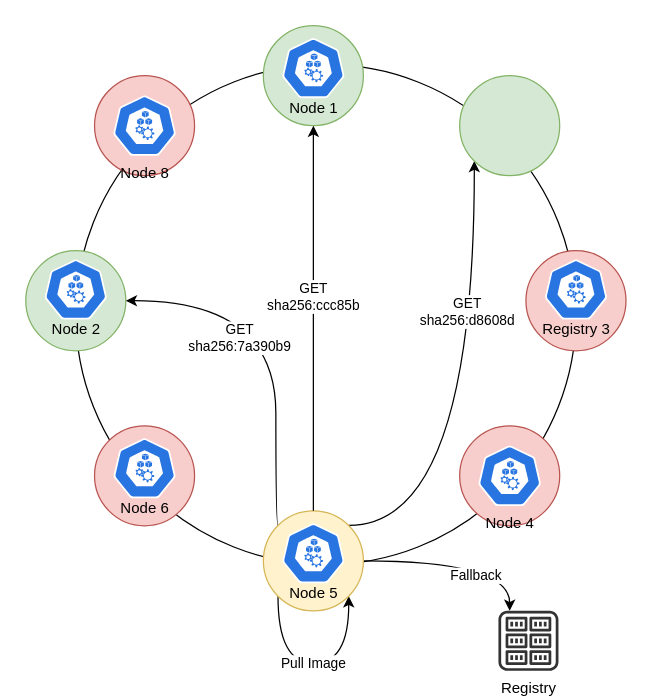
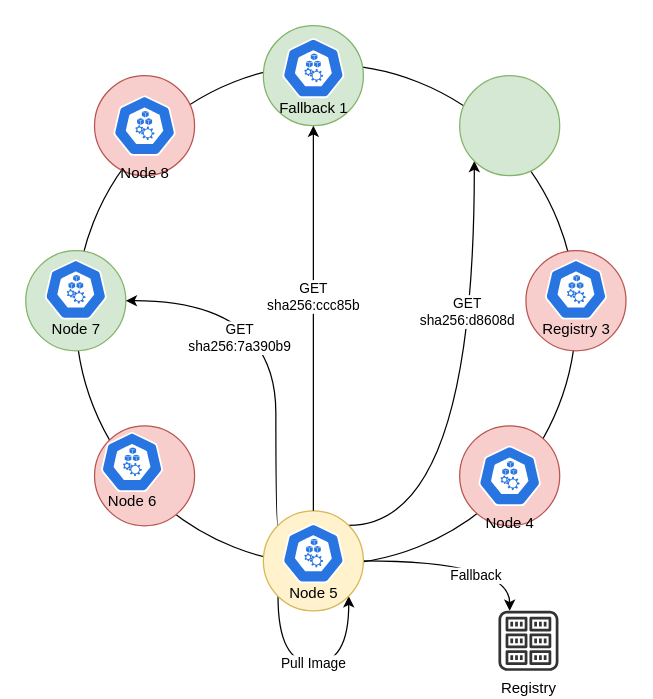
node "Node 1": label "Node 1" -> "Fallback 1"
node "Node 2": label "Node 2" -> "Node 7"
node "Node 6": moved (144, 468) -> (132, 462)
